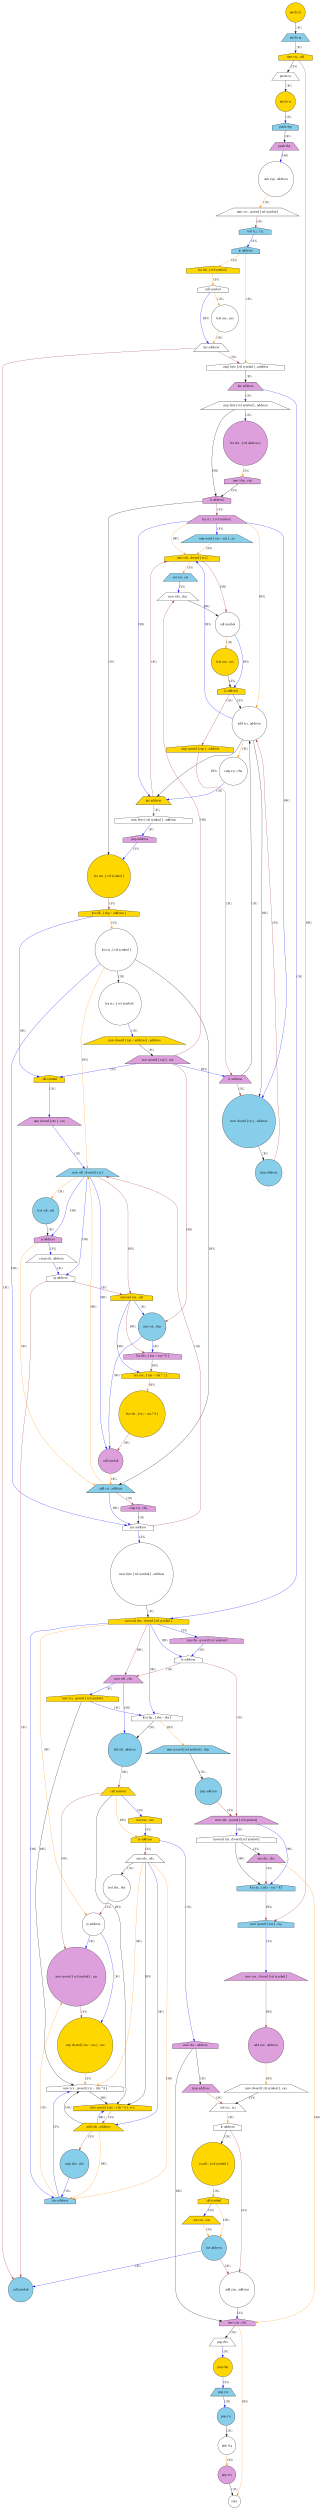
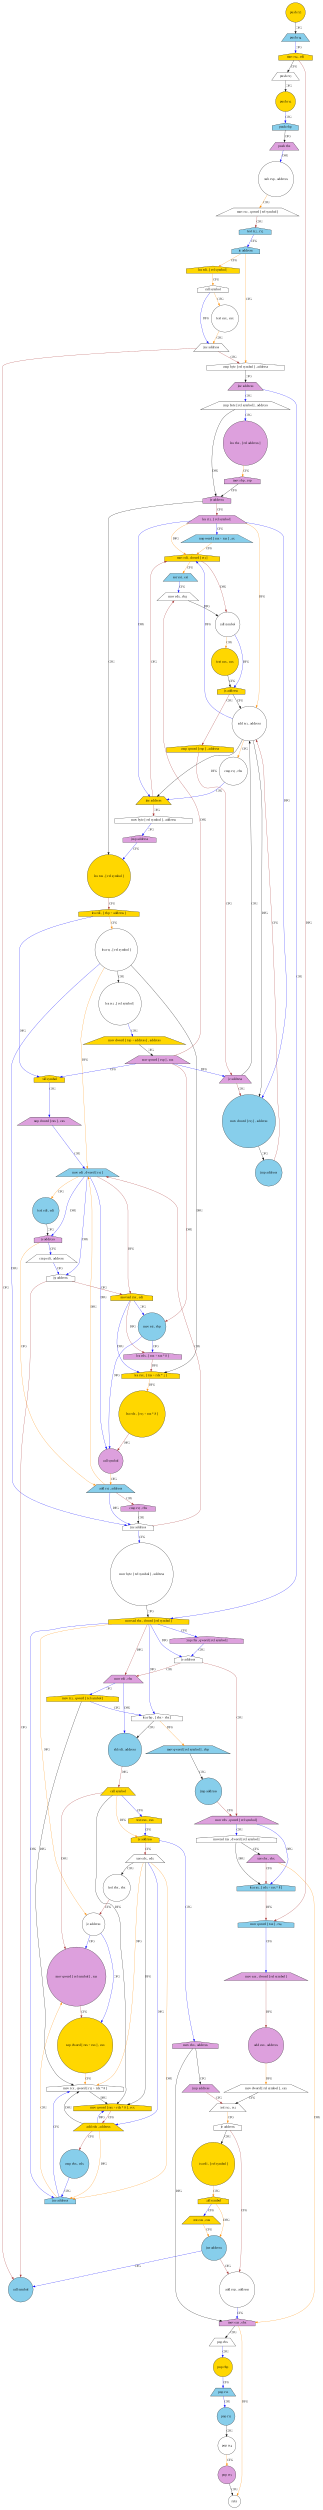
edge "lea r15 , [ rel symbol ]" -> "add r15 , address": now "lea r15 , [ rel symbol ]" -> "lea rax , [ rax + rdx * 2 ]"
